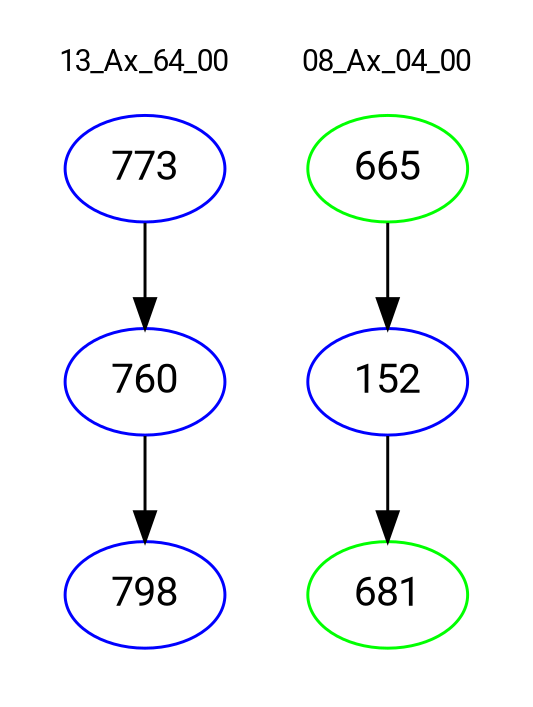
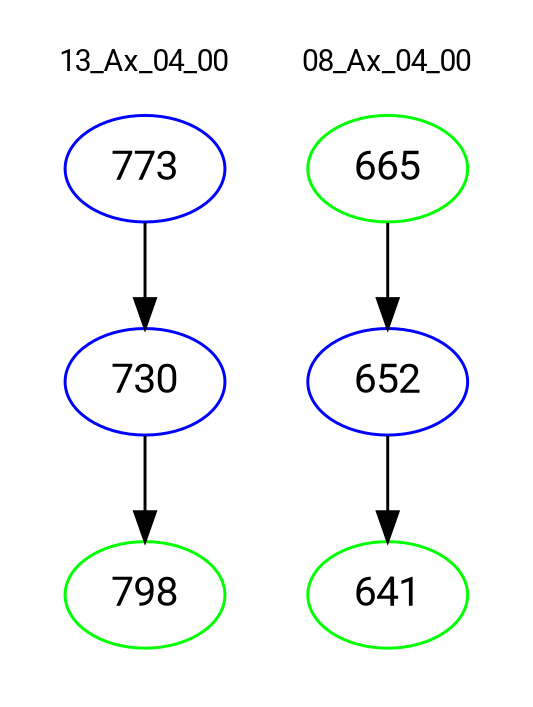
cluster "13_Ax_64_00": label "13_Ax_64_00" -> "13_Ax_04_00"
node "760": label "760" -> "730"
node "152": label "152" -> "652"
node "798": color blue -> green
node "681": label "681" -> "641"
